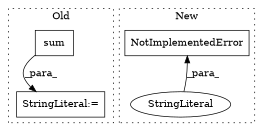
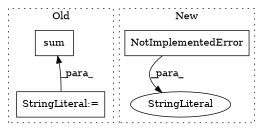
edge "sum" -> "StringLiteral:=": reversed
edge "StringLiteral" -> "NotImplementedError": reversed
